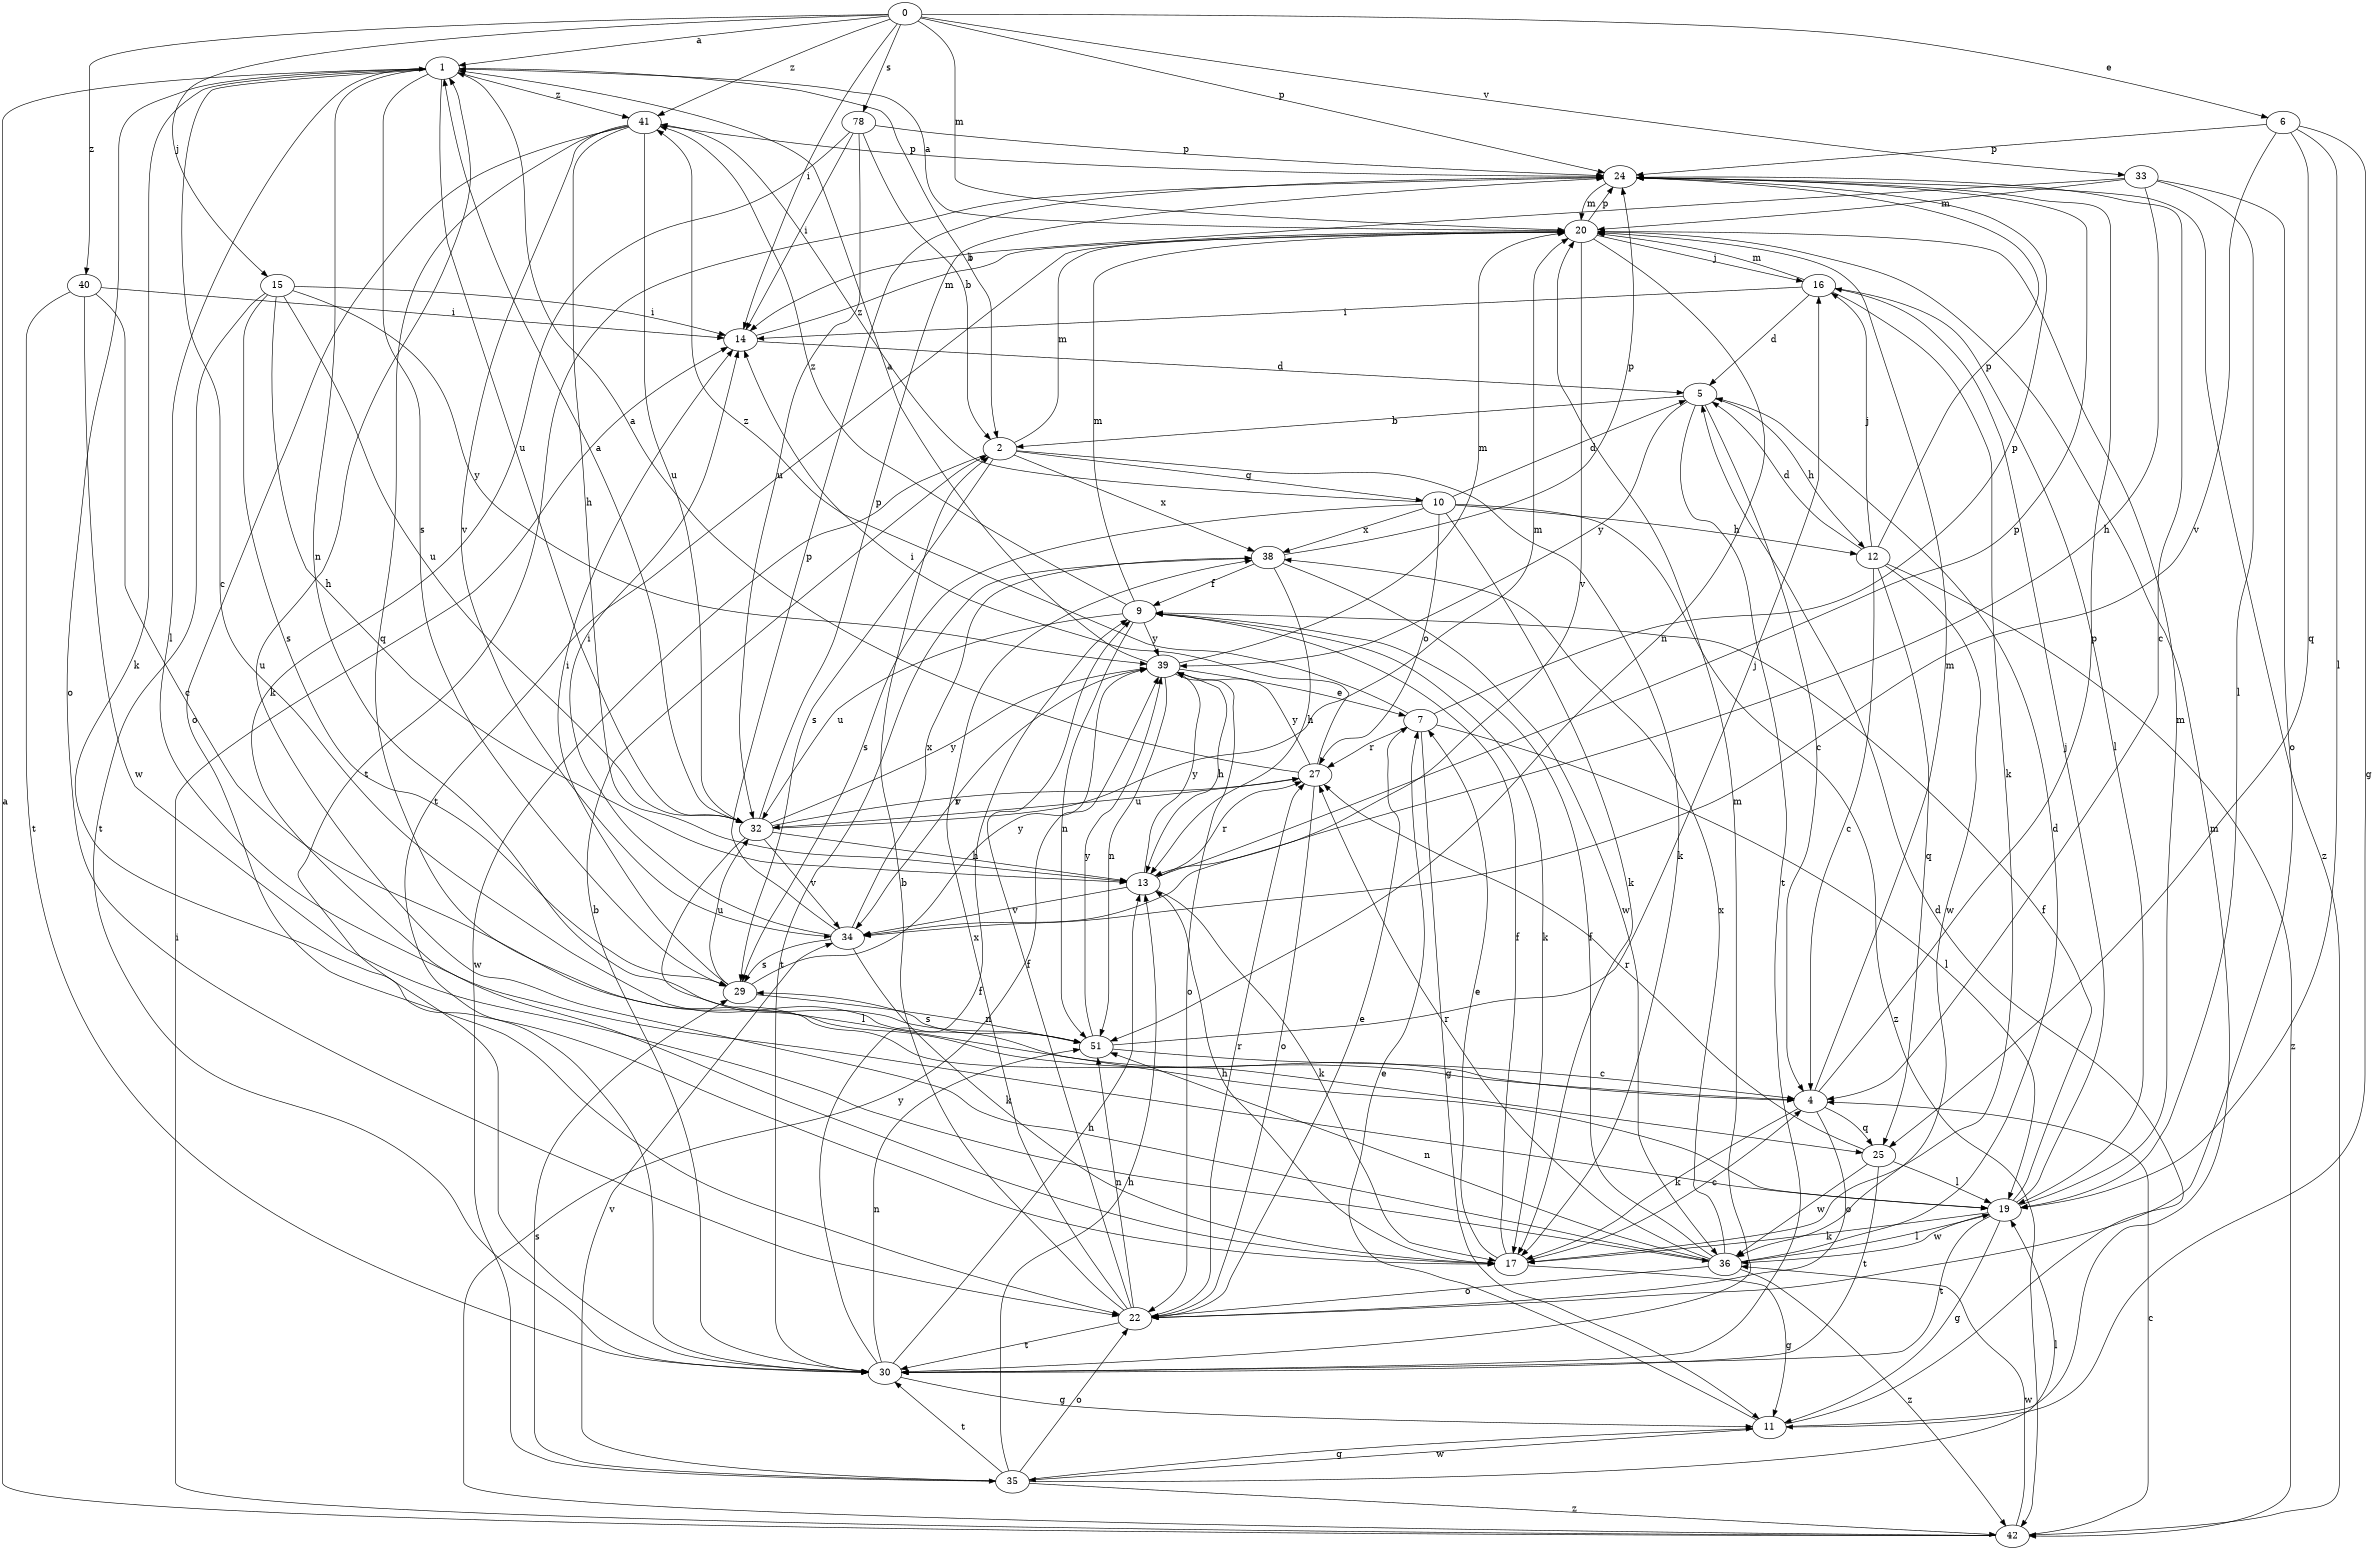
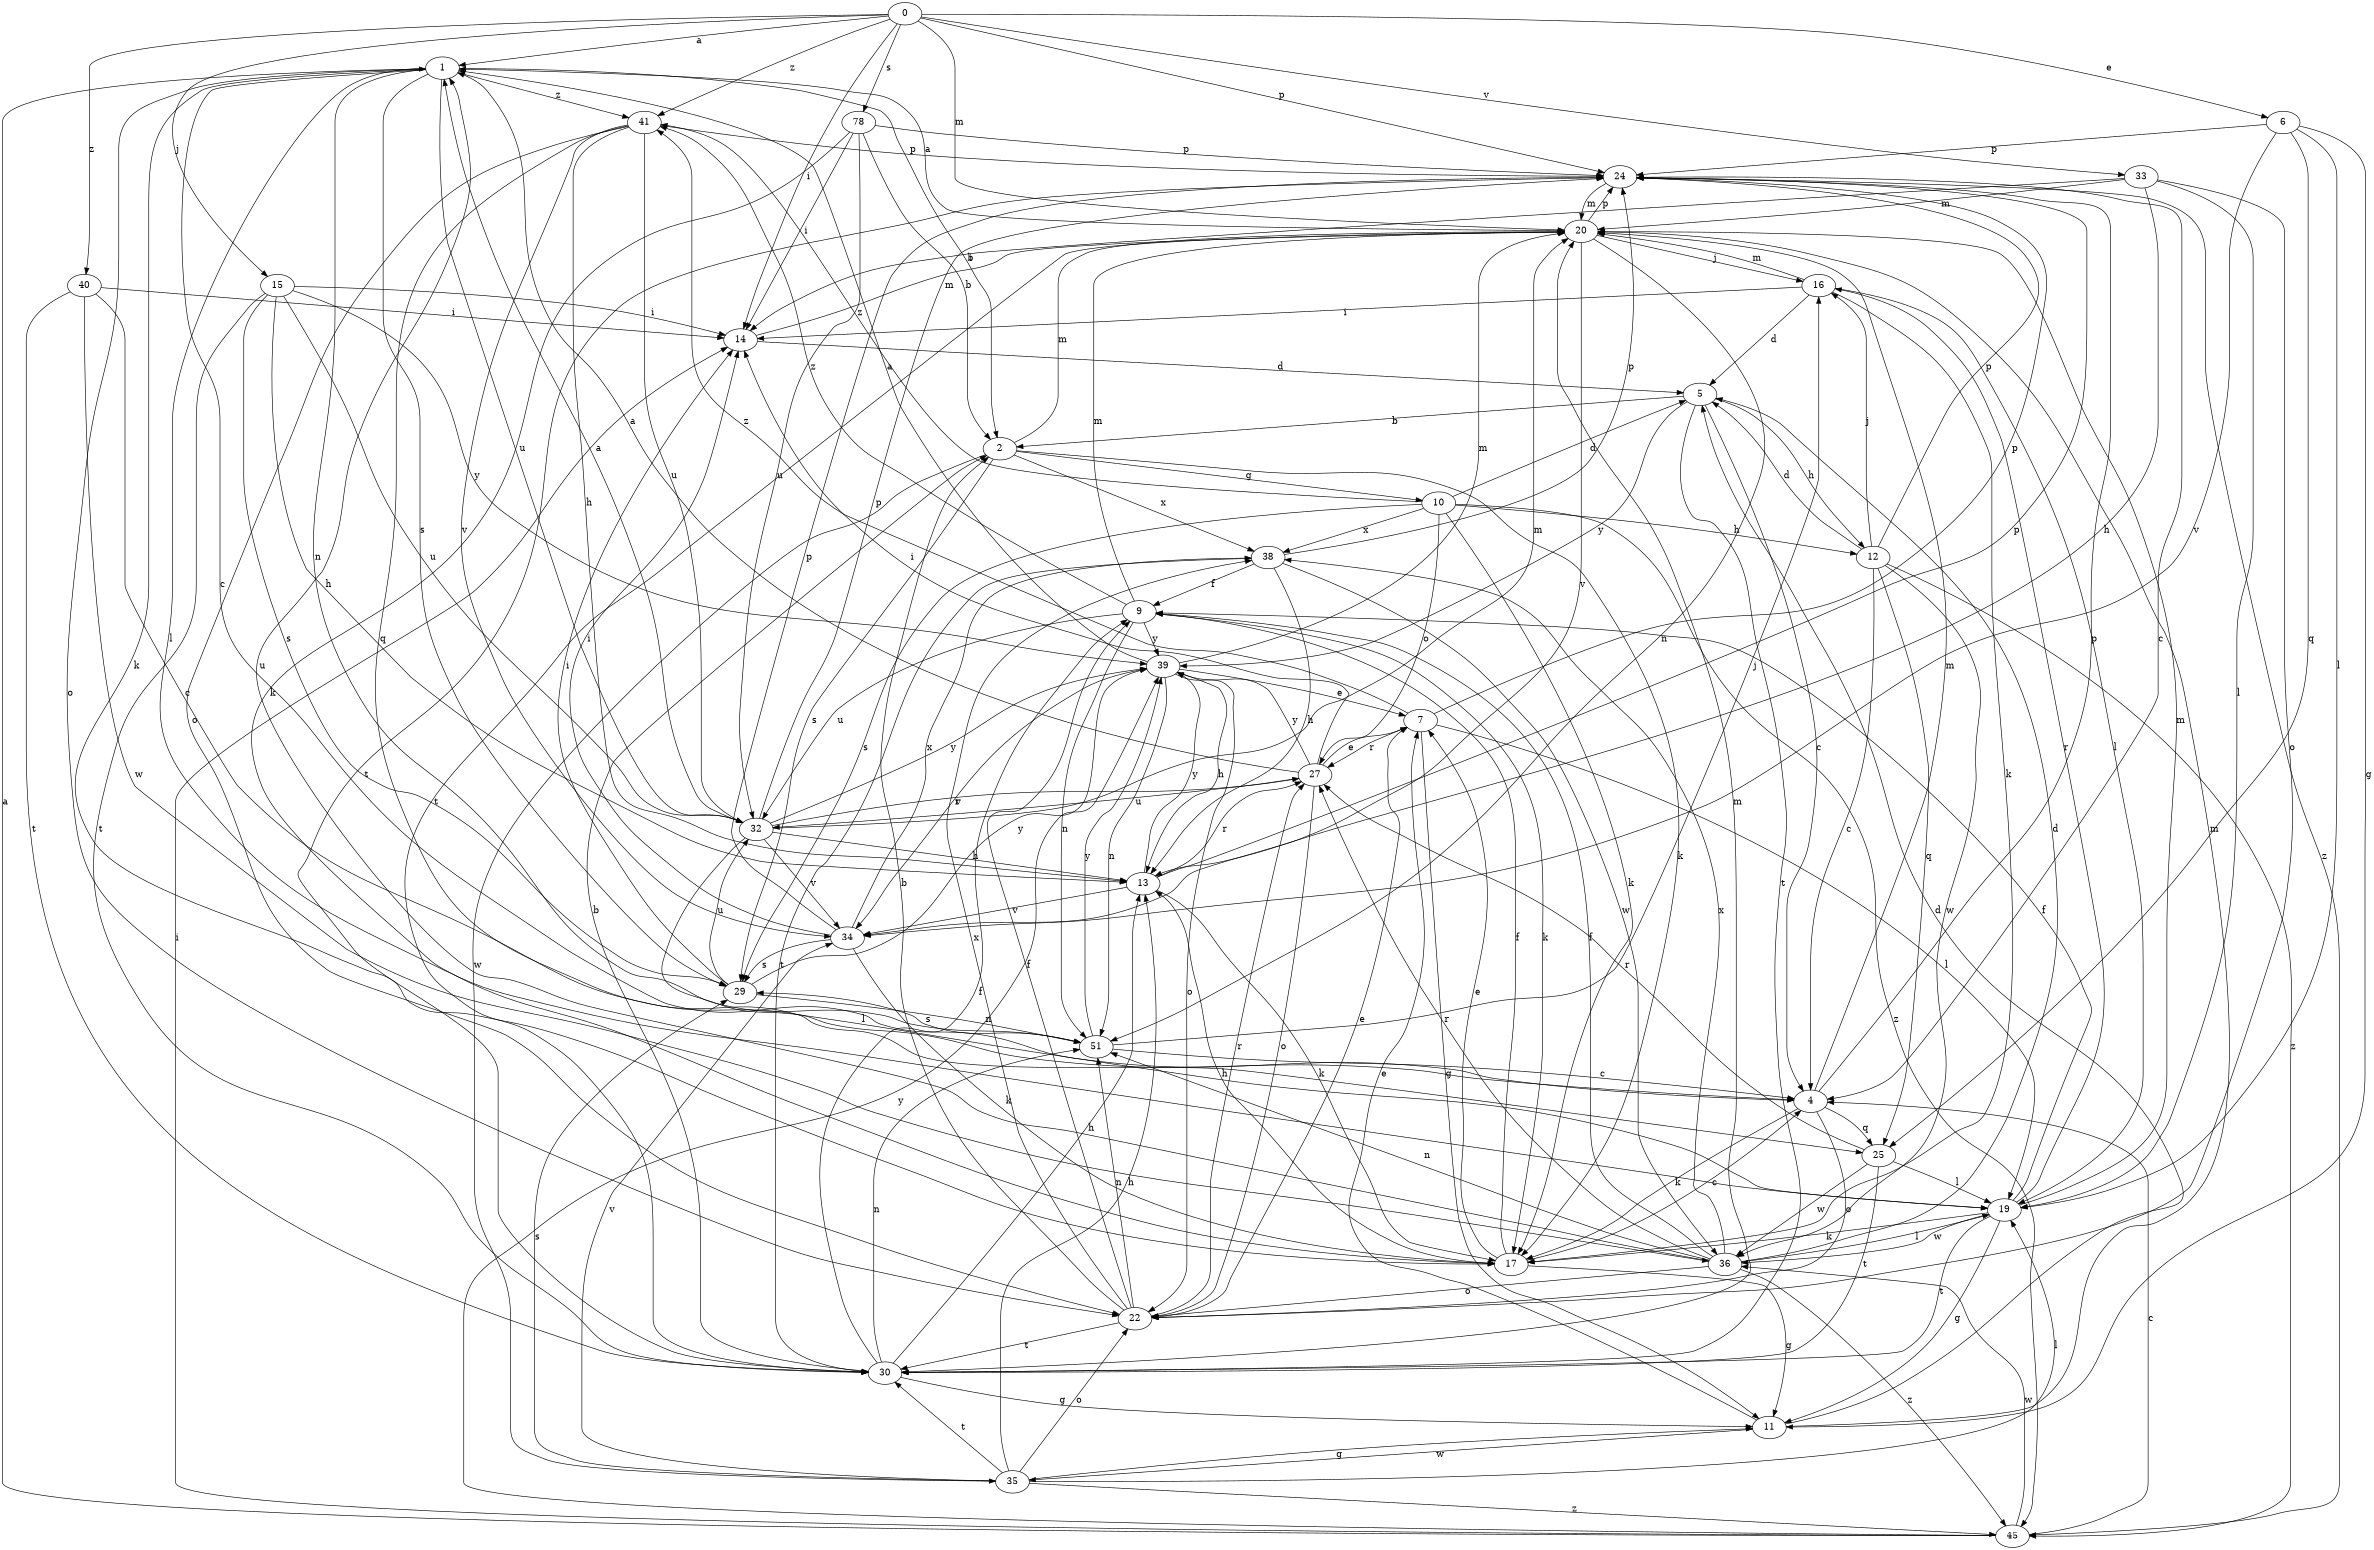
edge "27" -> "7": added, label "e"
edge "19" -> "16": label "j" -> "r"
node "42": label "42" -> "45"
